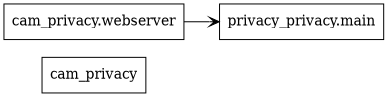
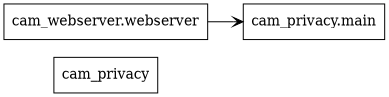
node "cam_privacy.webserver": label "cam_privacy.webserver" -> "cam_webserver.webserver"
node "privacy_privacy.main": label "privacy_privacy.main" -> "cam_privacy.main"
